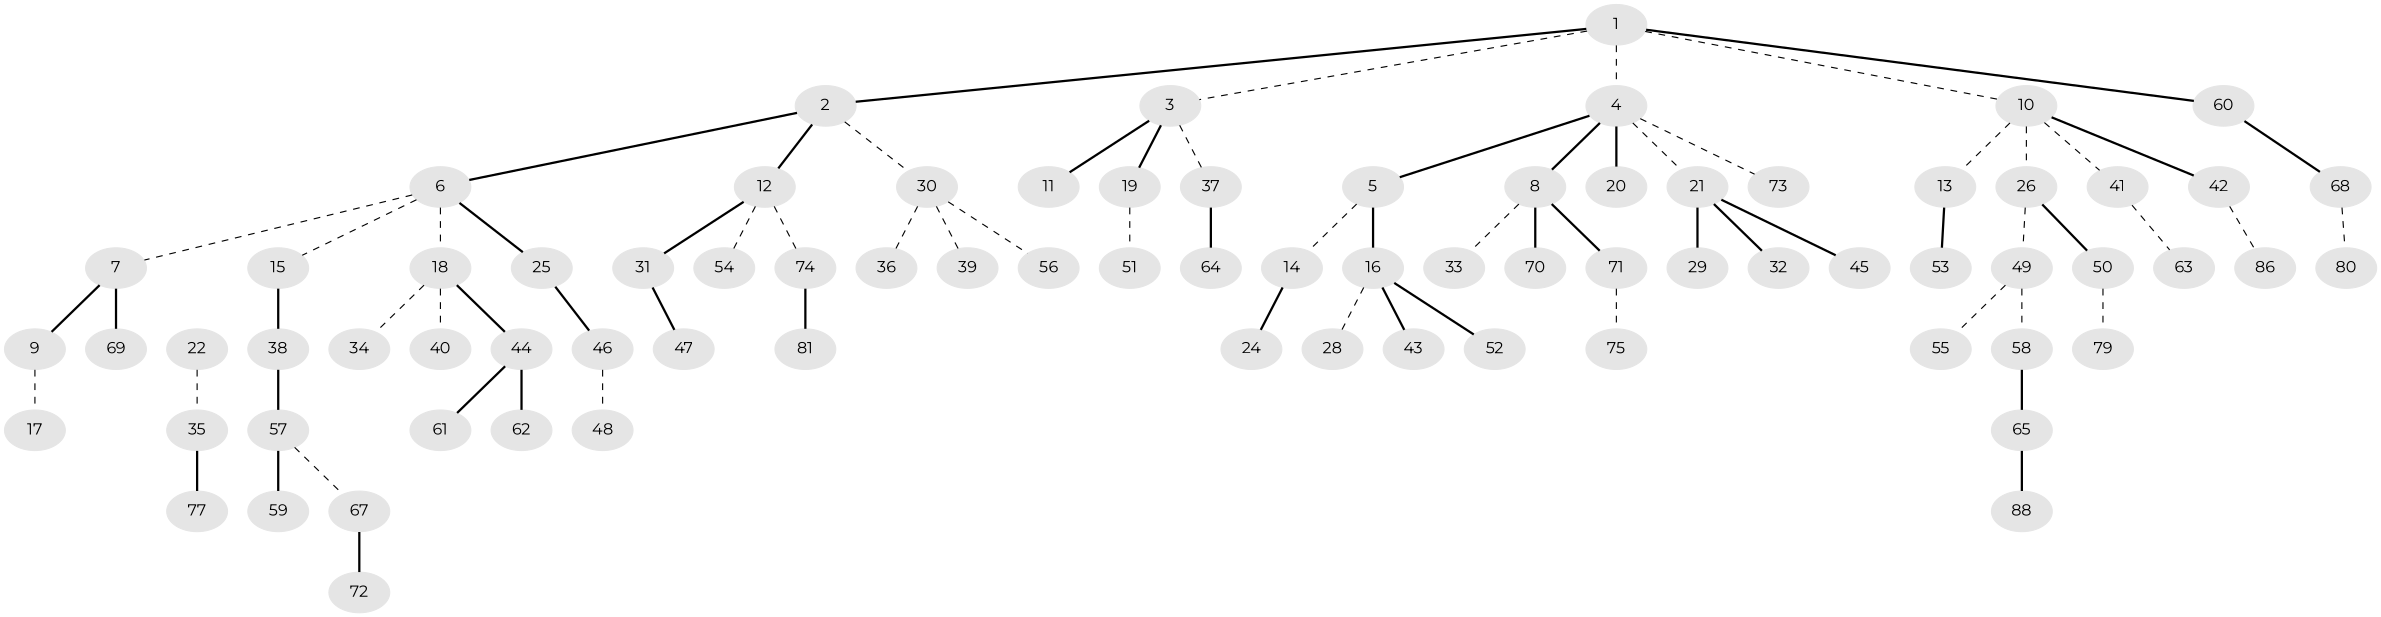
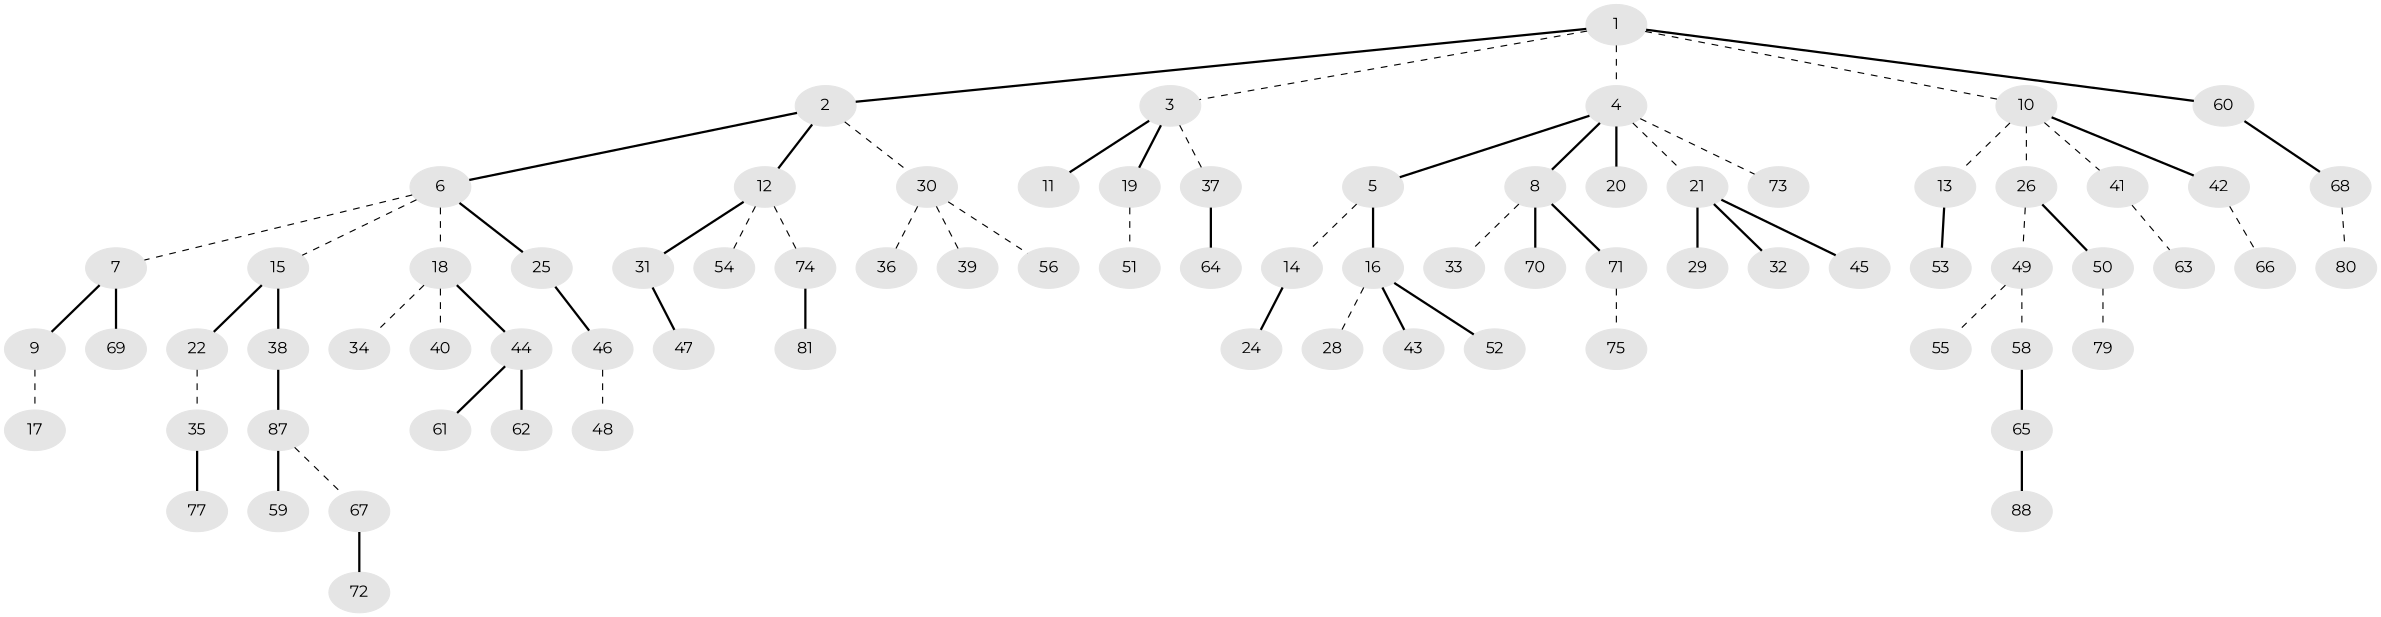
node "86": label "86" -> "66"
edge "15" -- "22": added
node "57": label "57" -> "87"
